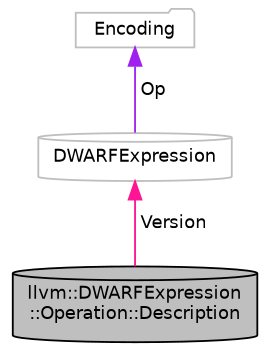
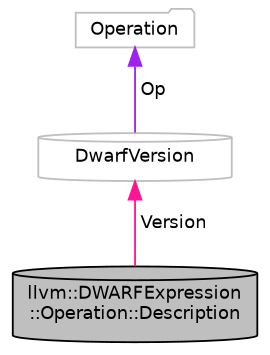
node "Encoding": label "Encoding" -> "Operation"
node "DWARFExpression": label "DWARFExpression" -> "DwarfVersion"
